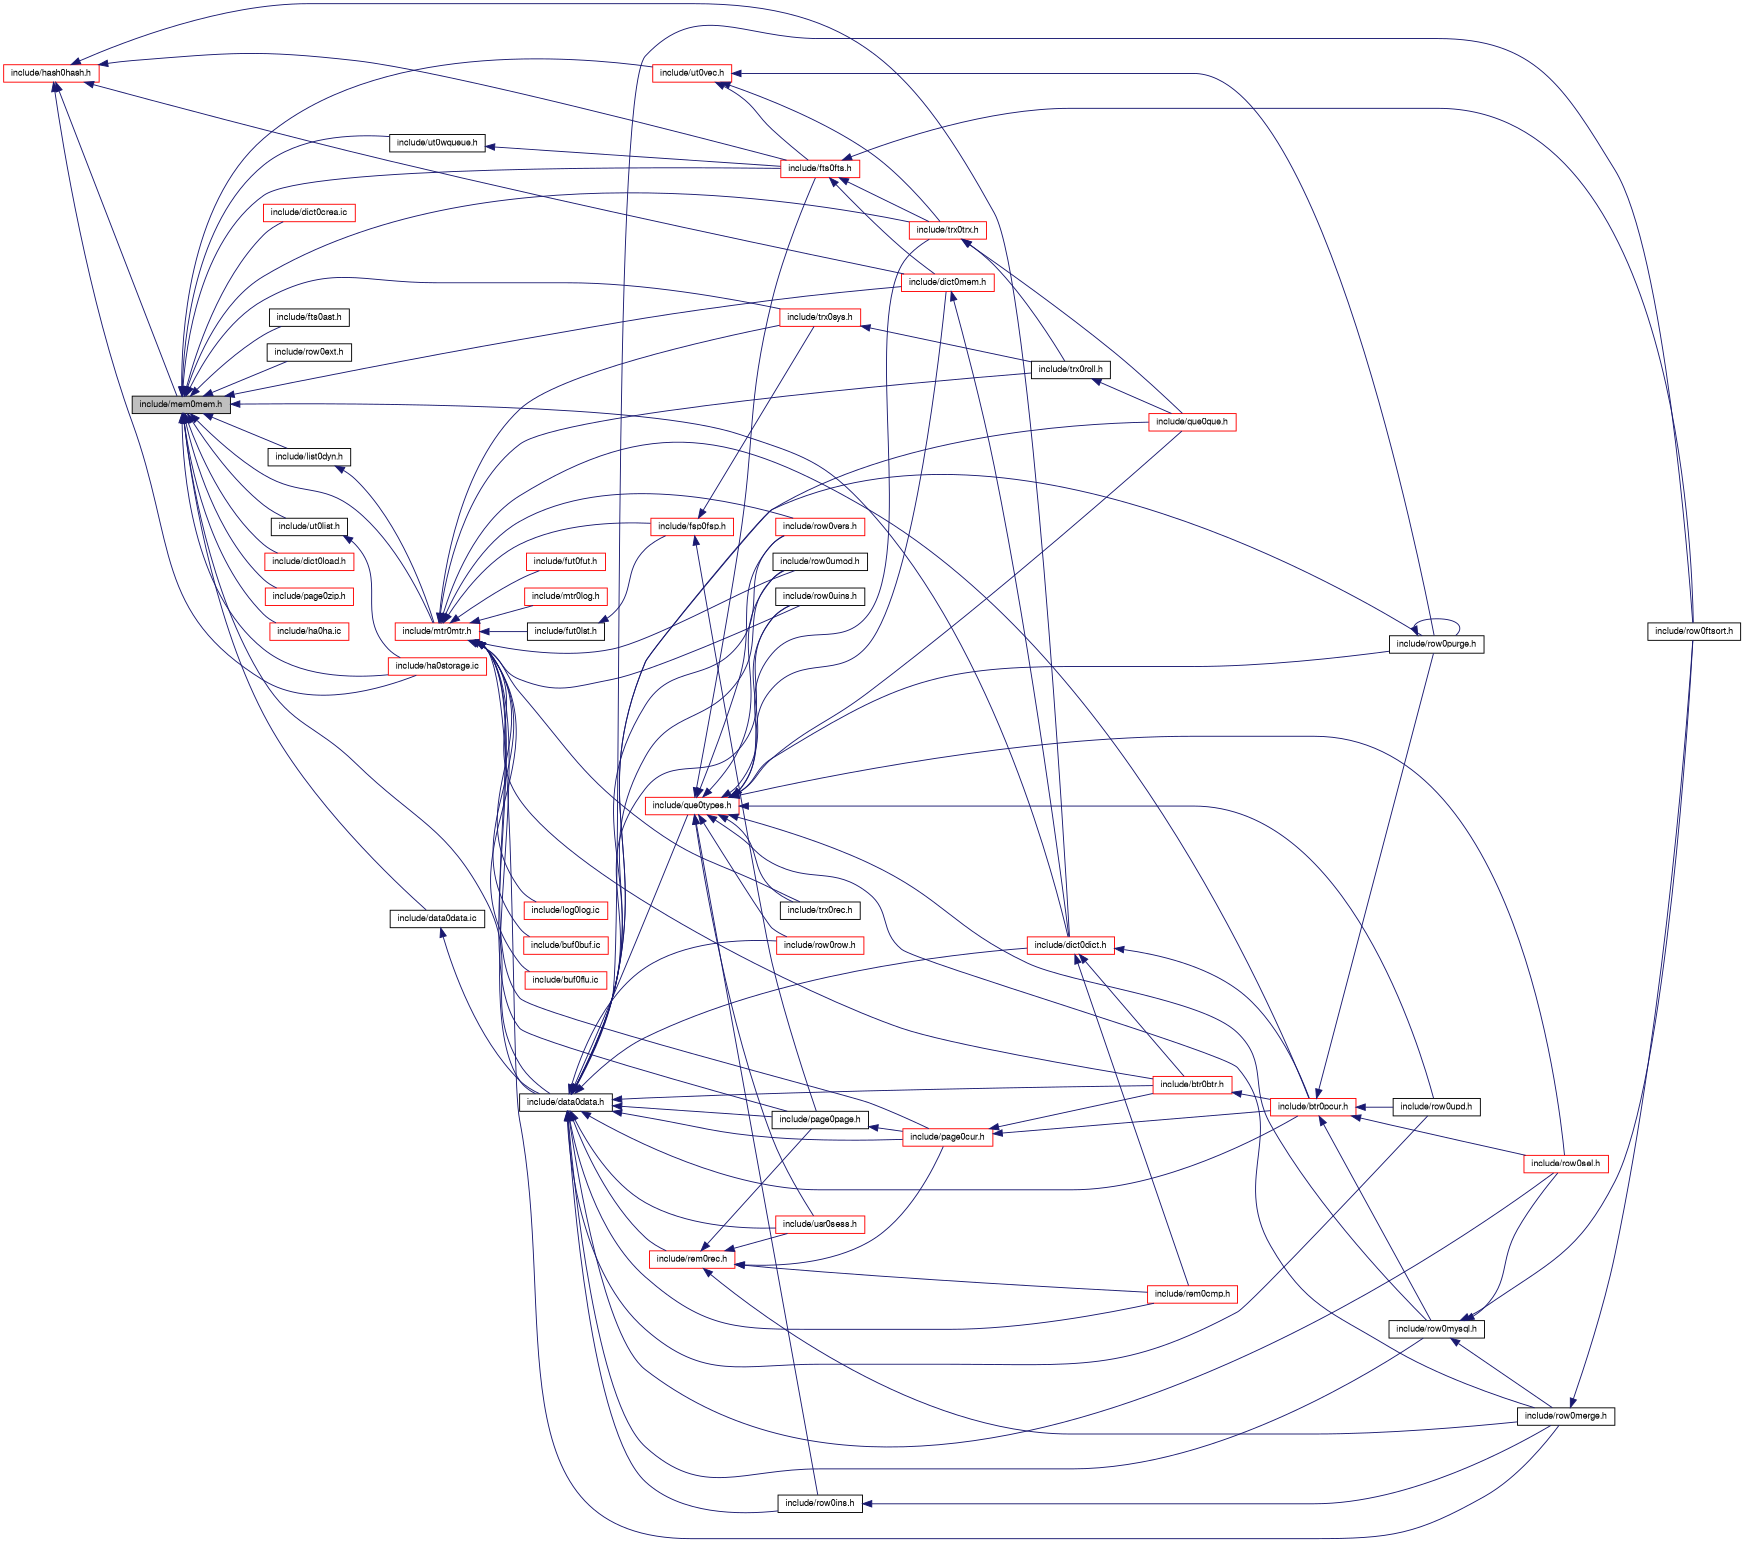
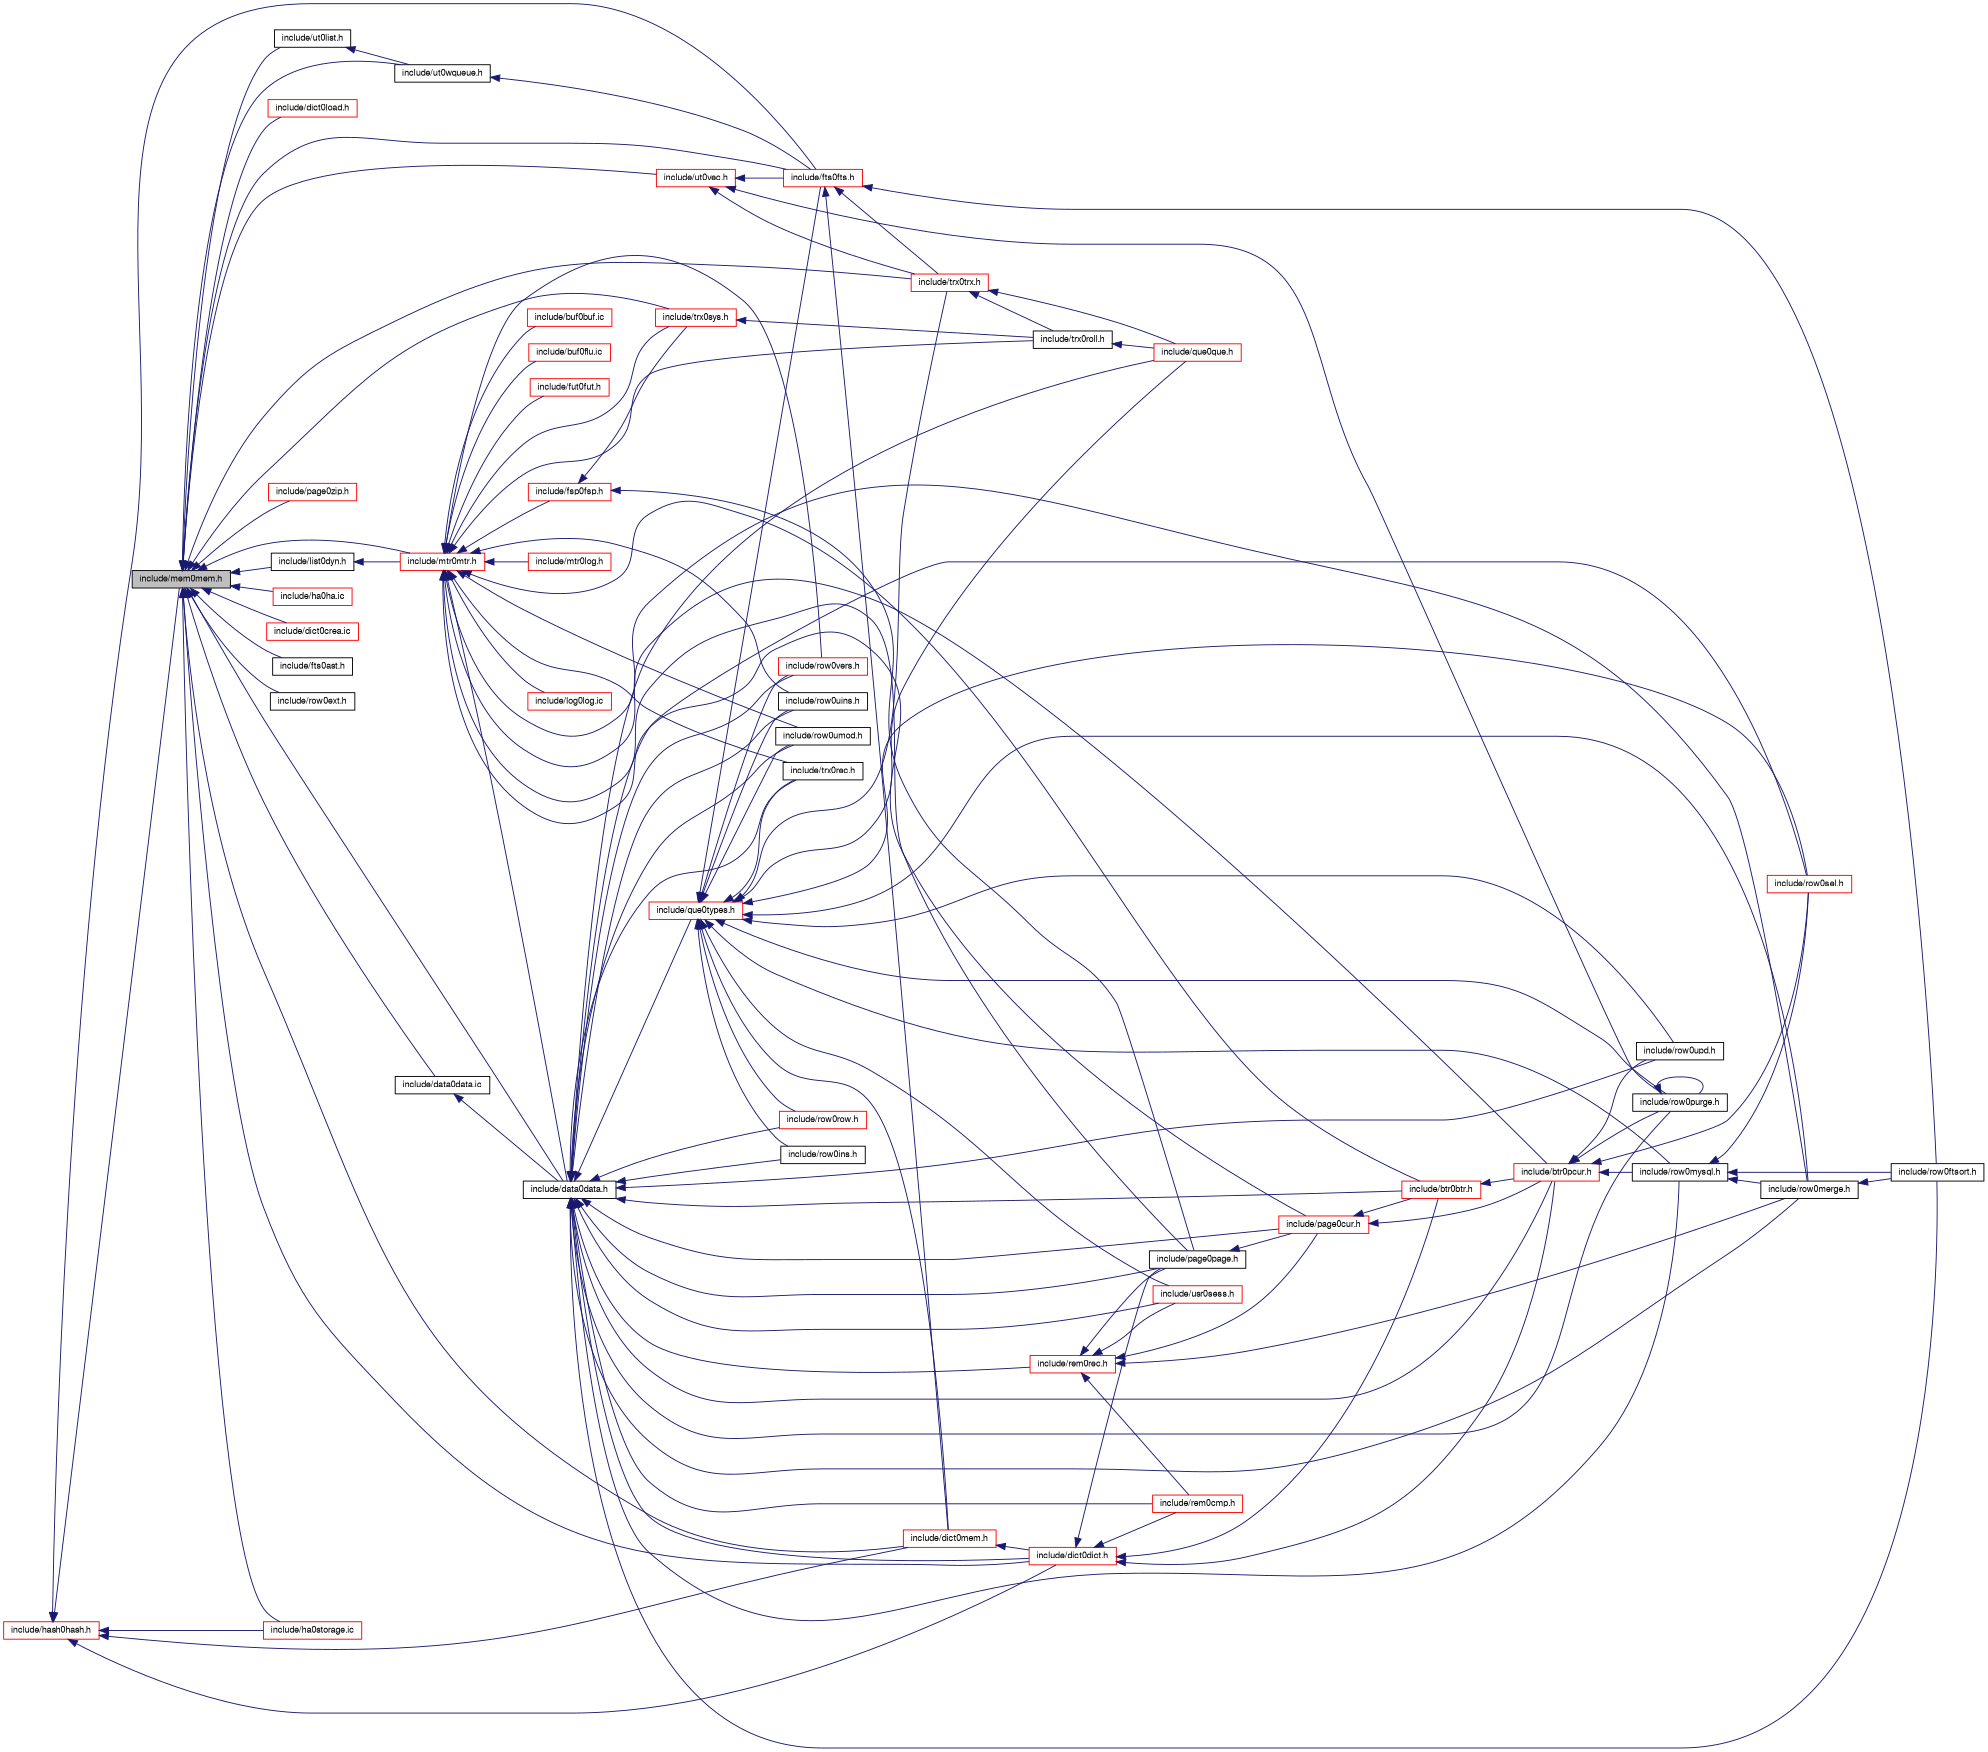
edge "include/ha0storage.ic" -> "include/ut0list.h": now "include/ut0wqueue.h" -> "include/ut0list.h"
node "include/fut0lst.h": removed
edge "include/trx0rec.h" -> "include/data0data.h": added
edge "include/page0page.h" -> "include/dict0dict.h": added
edge "include/row0merge.h" -> "include/row0ins.h": now "include/row0merge.h" -> "include/data0data.h"
